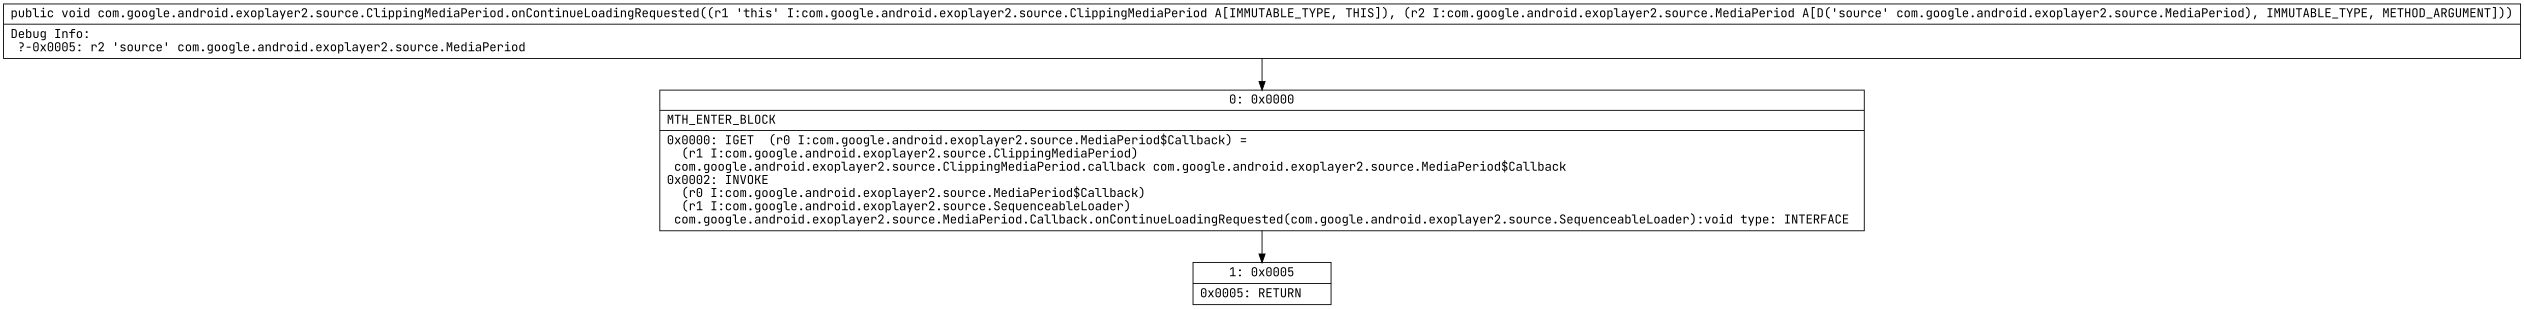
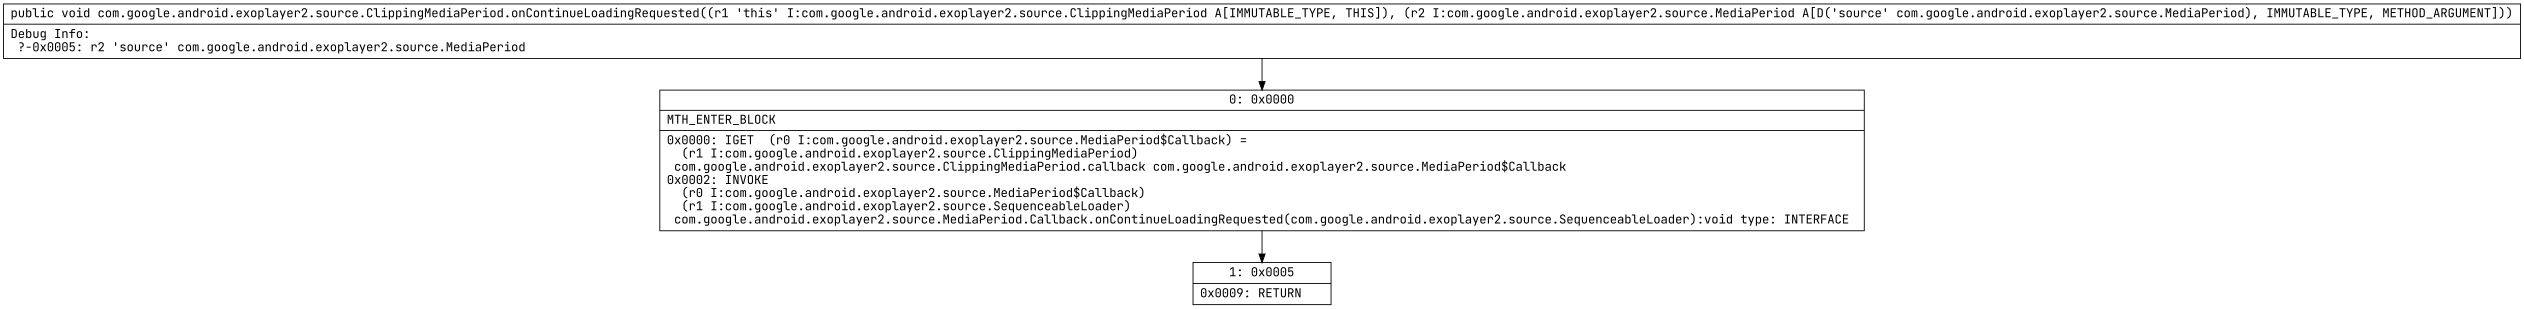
node "1: 0x0005": text "0x0005: RETURN" -> "0x0009: RETURN"
